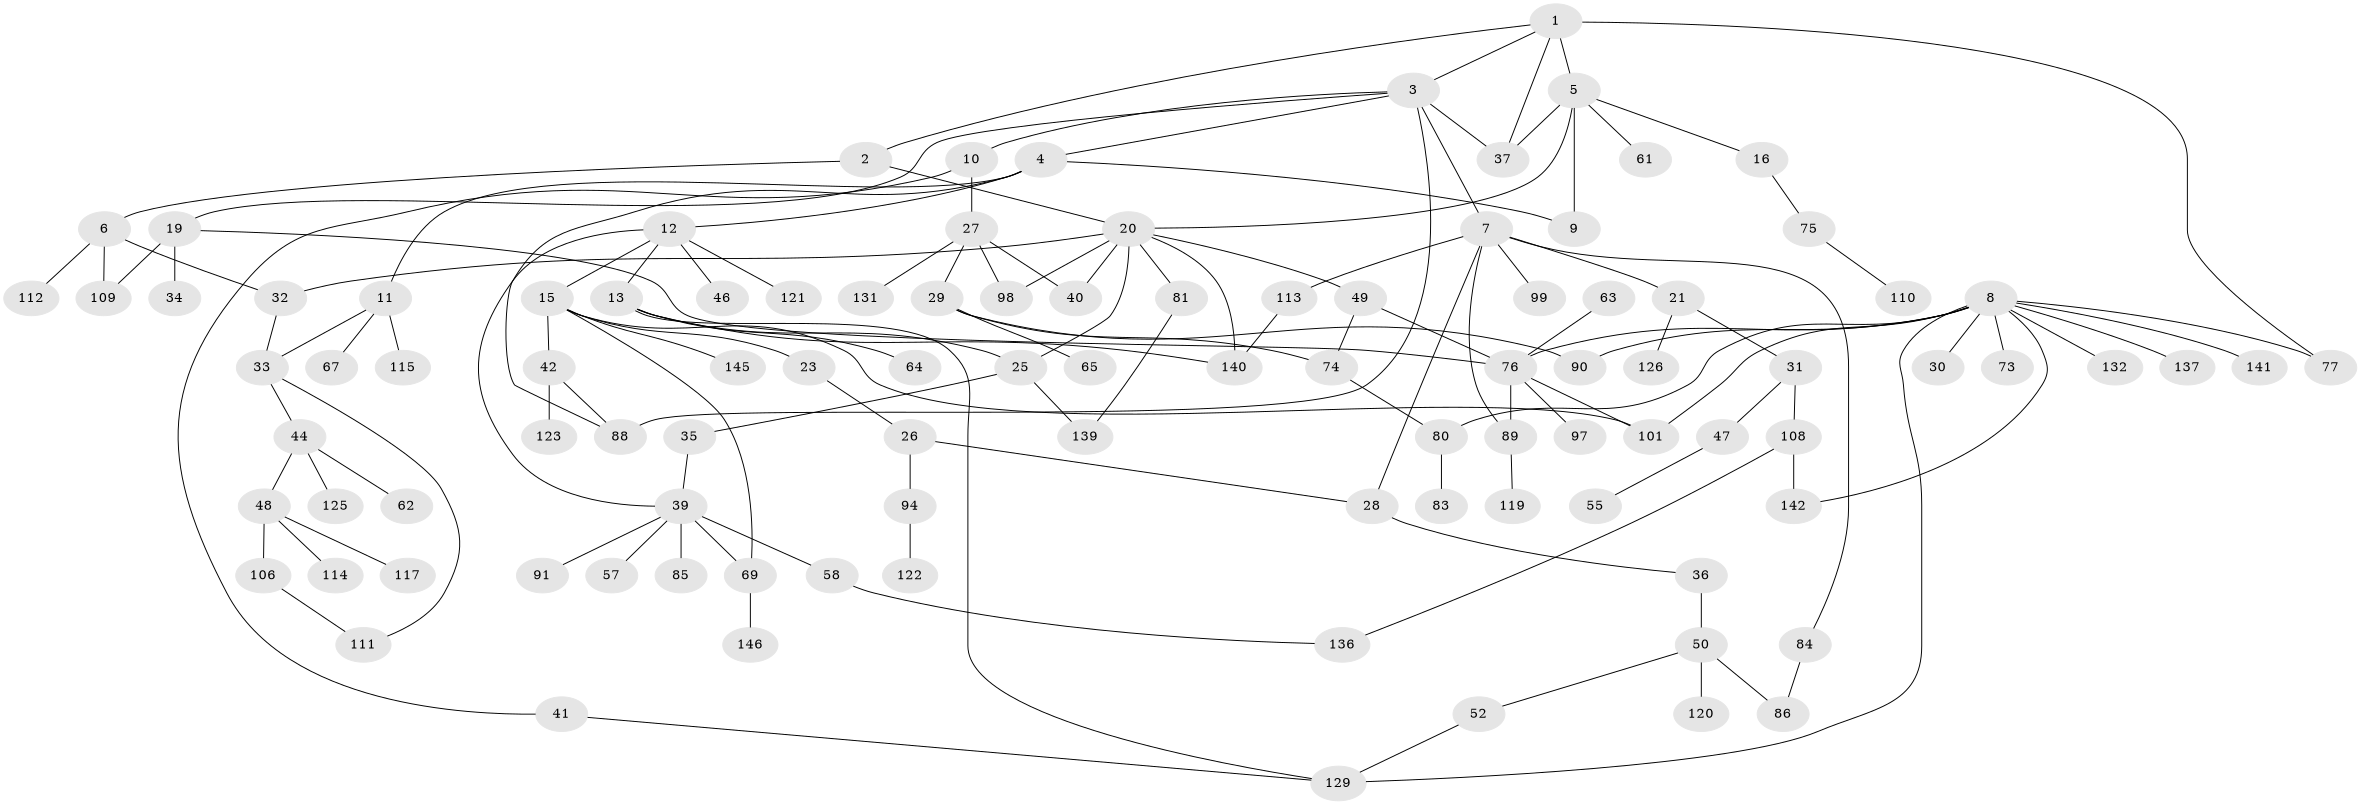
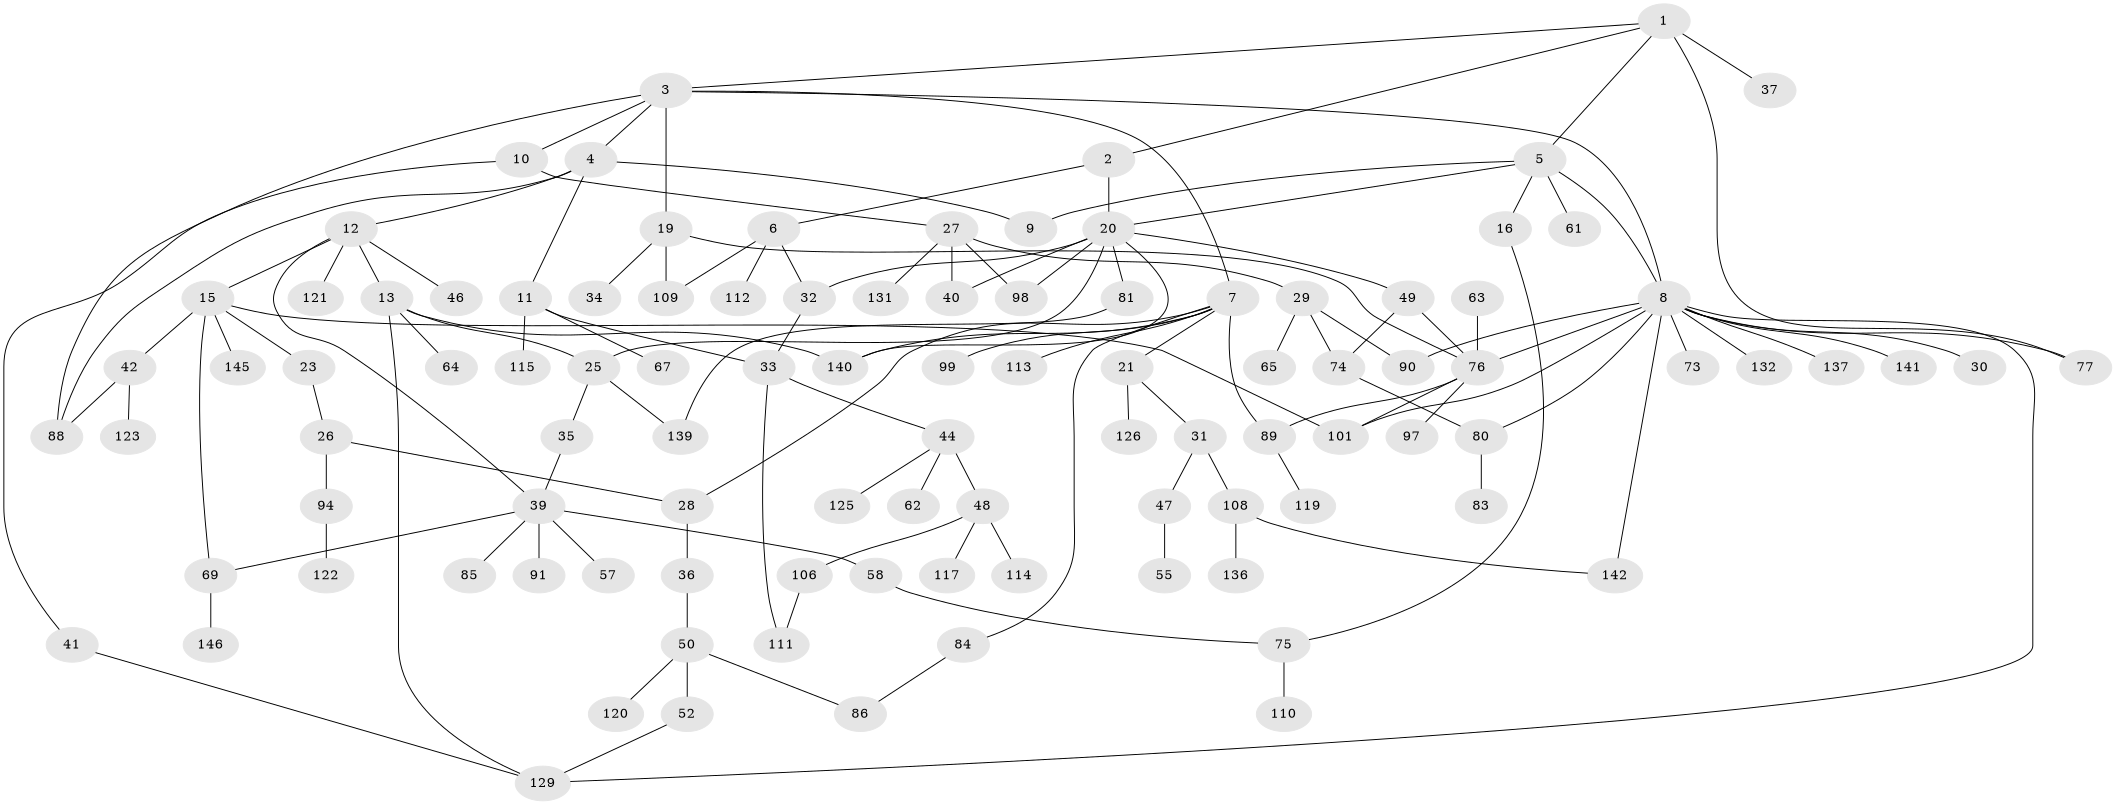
edge "3" -- "37": now "3" -- "8"
edge "5" -- "37": now "5" -- "8"
edge "113" -- "140": now "7" -- "140"
edge "58" -- "136": now "58" -- "75"
